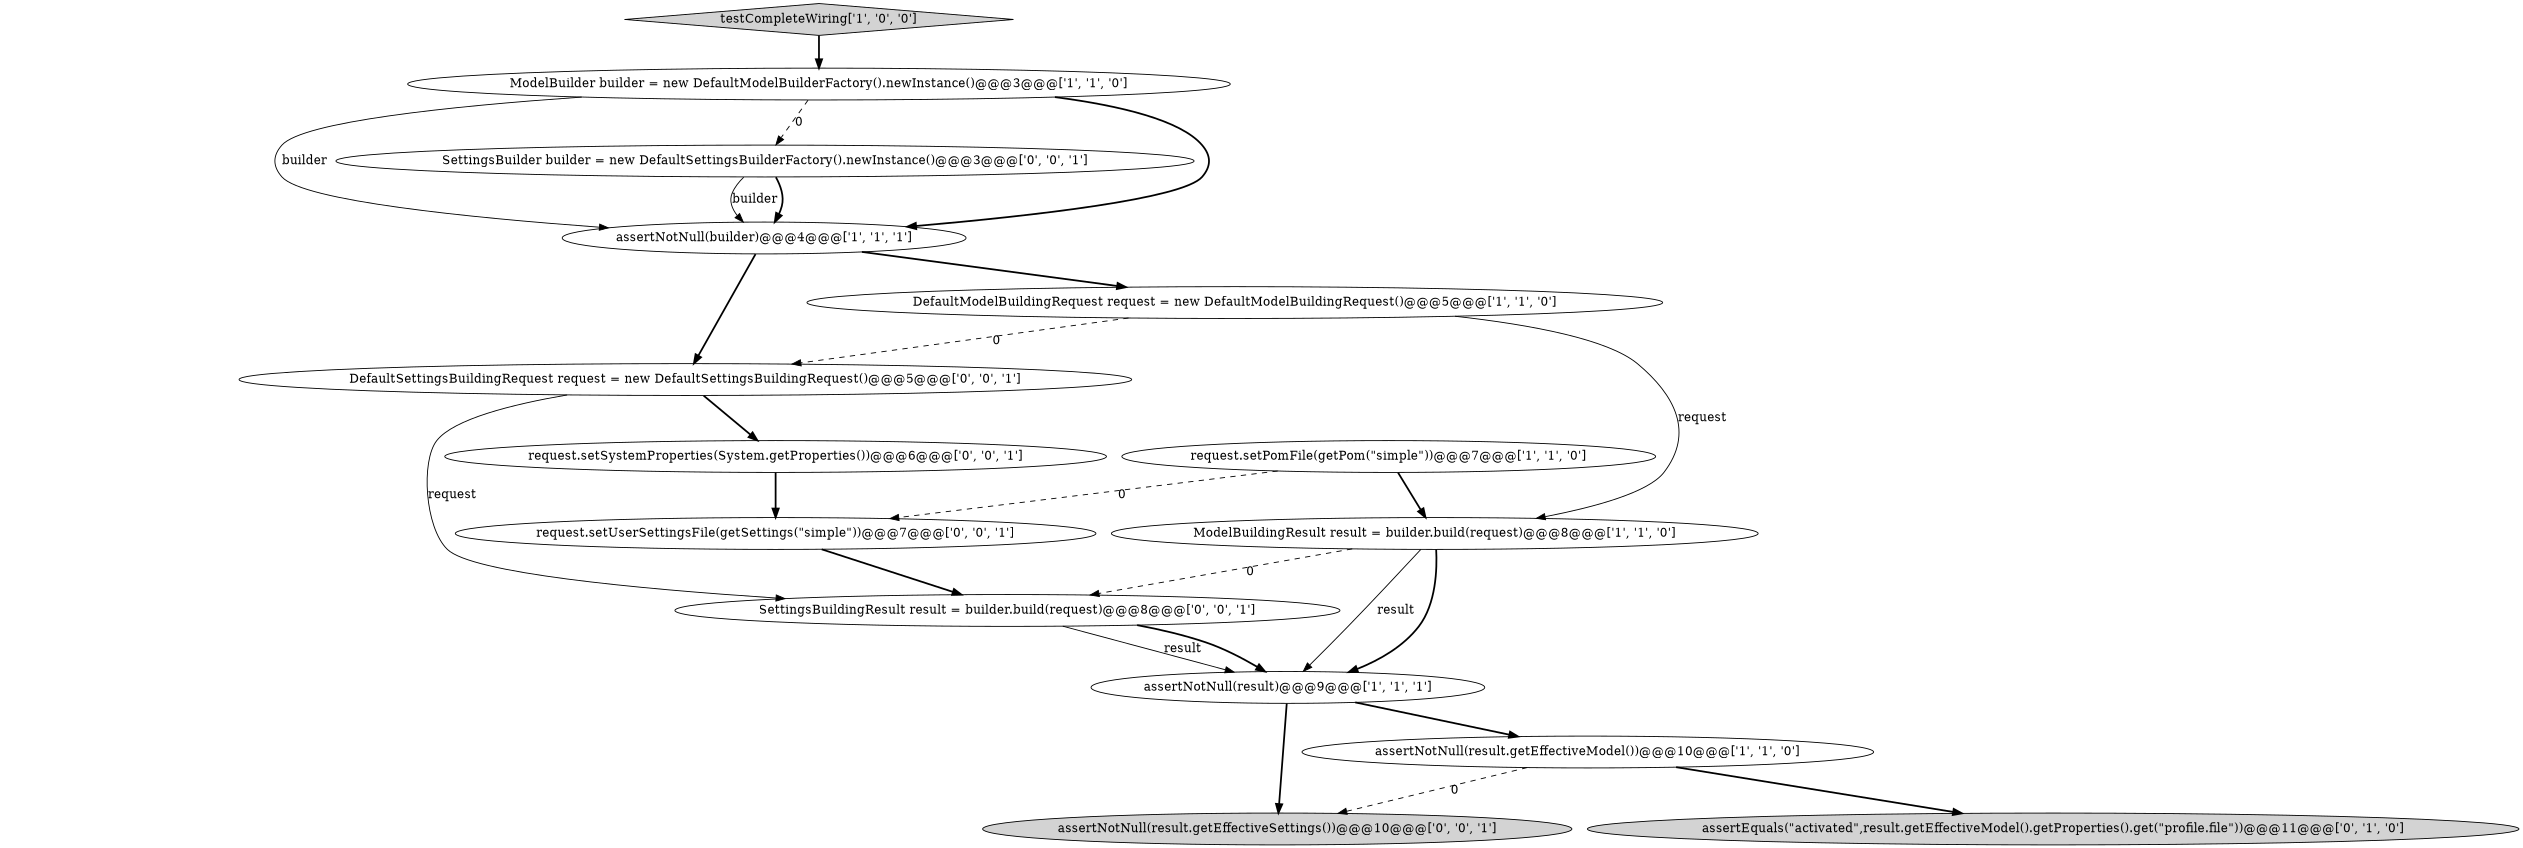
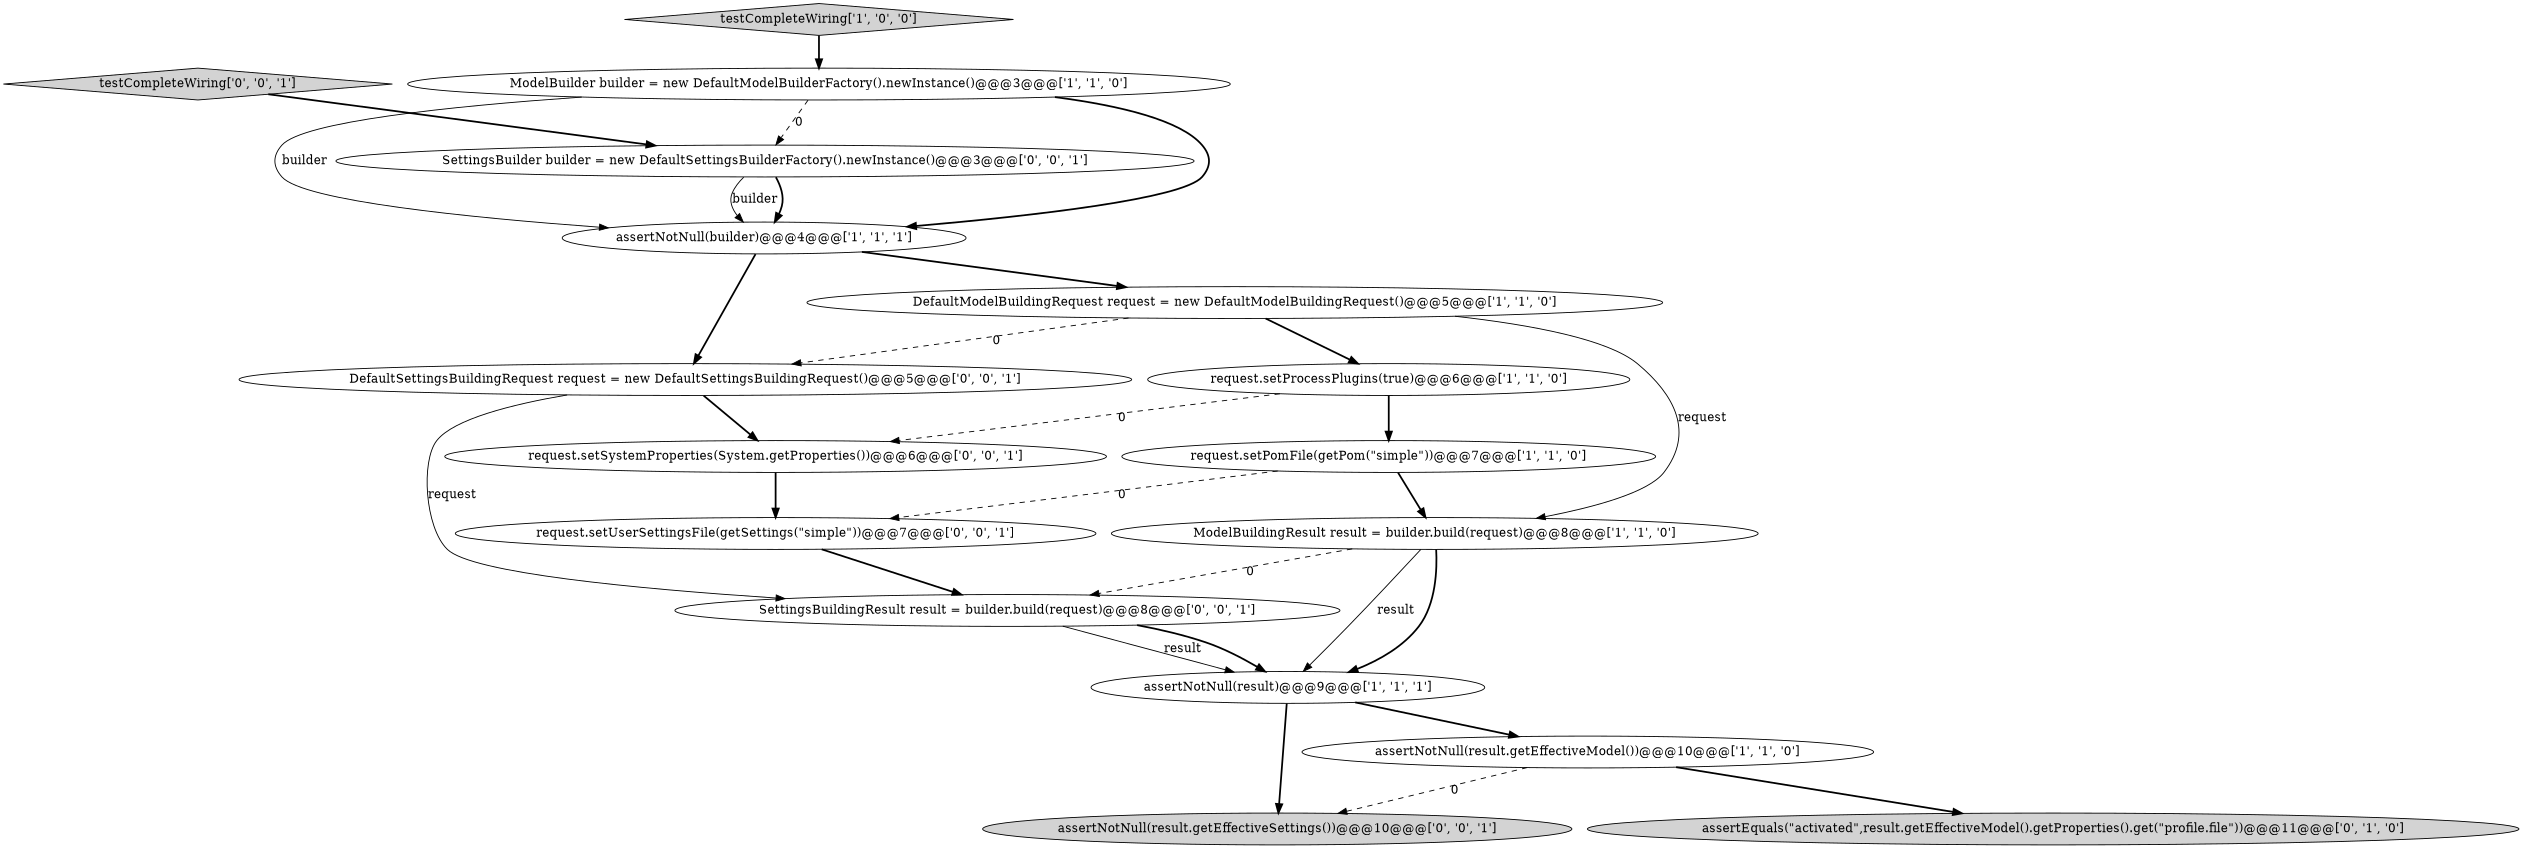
node "testCompleteWiring['0', '0', '1']": added
node "request.setProcessPlugins(true)@@@6@@@['1', '1', '0']": added
